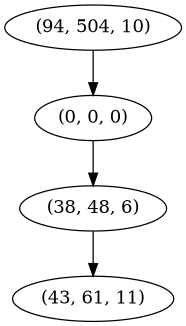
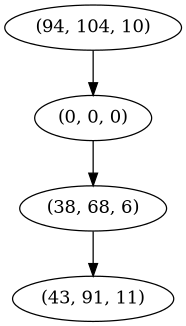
node "(94, 504, 10)": label "(94, 504, 10)" -> "(94, 104, 10)"
node "(38, 48, 6)": label "(38, 48, 6)" -> "(38, 68, 6)"
node "(43, 61, 11)": label "(43, 61, 11)" -> "(43, 91, 11)"
